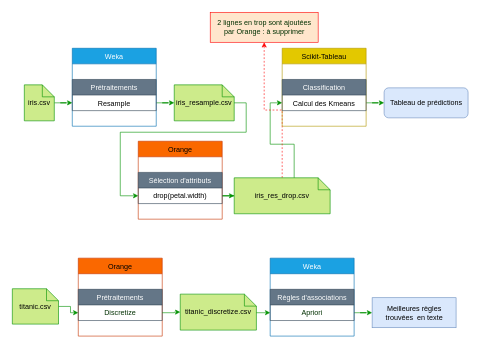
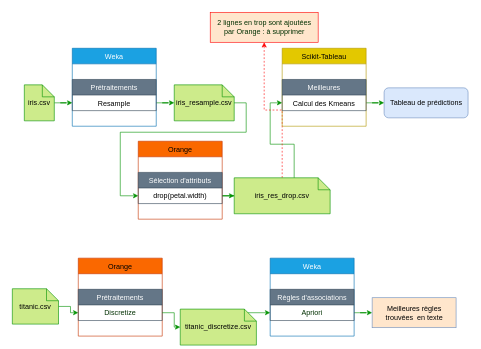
node "Classification": label "Classification" -> "Meilleures"
node "titanic_discretize.csv": moved (218, 312) -> (218, 327)
node "Meilleures règles trouvées en texte": fillcolor #dae8fc -> #ffe6cc
